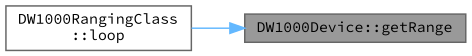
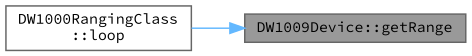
node "DW1000Device::getRange": label "DW1000Device::getRange" -> "DW1009Device::getRange"
